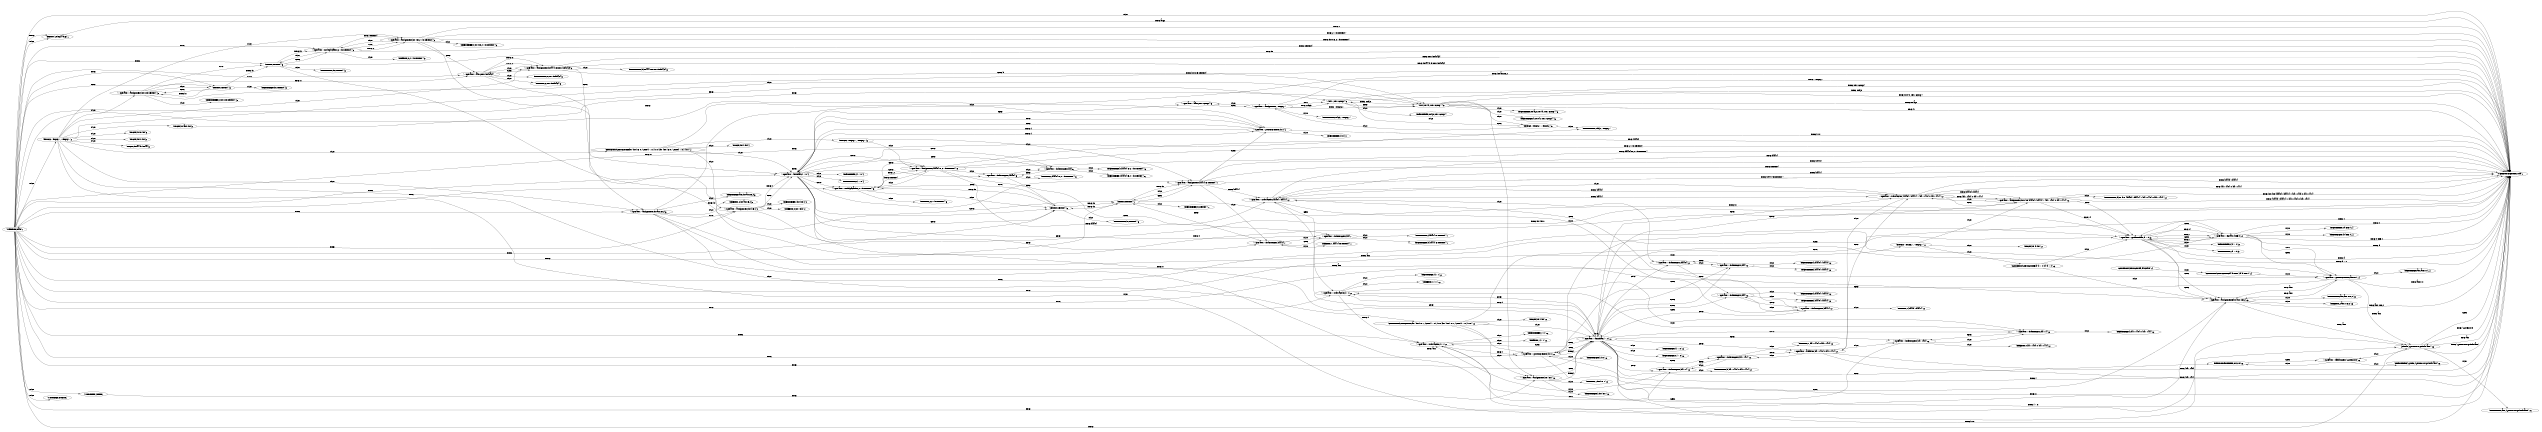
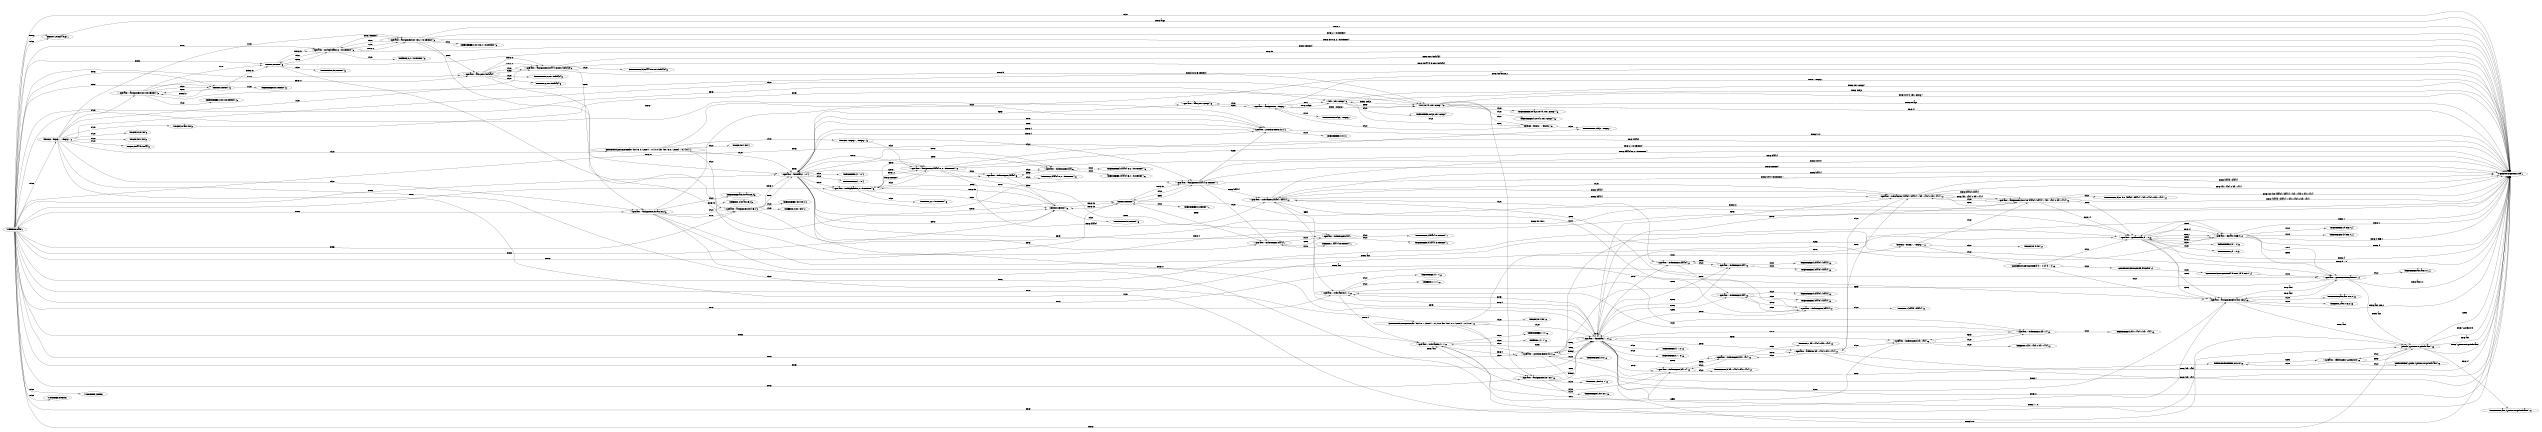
edge "(<operator>.assignment,int[][] h = new int[n][2])" -> "(sort,sort(h, new Comp()))": label "CDG: h" -> "DDG: h"
edge "(CONTROL_STRUCTURE,if (d > t),if (d > t))" -> "(CONTROL_STRUCTURE,else,else)": added, label "AST:"
edge "(<operator>.fieldAccess,System.out)" -> "(println,System.out.println(ans))": added, label "CFG:"
edge "(println,System.out.println(ans))" -> "(IDENTIFIER,ans,System.out.println(ans))": label "AST: " -> "DDG: d"
edge "(MODIFIER,STATIC)" -> "(<operator>.assignment,int i = 1)": now "(METHOD,main)" -> "(<operator>.assignment,int i = 1)"
